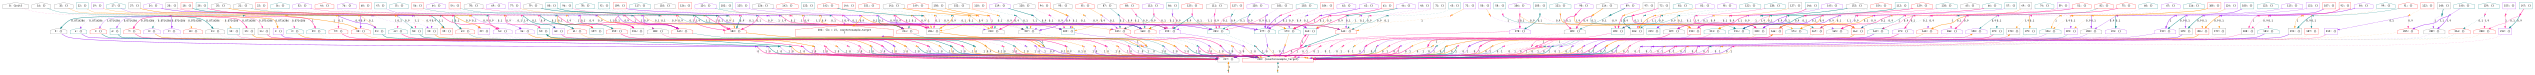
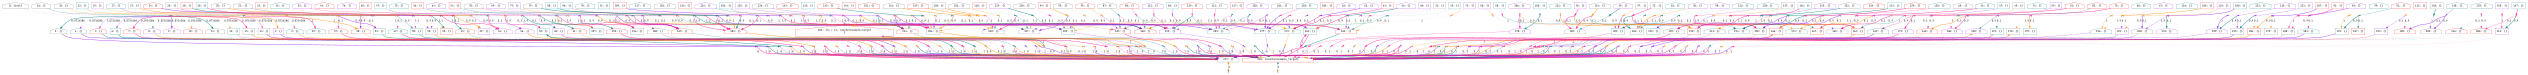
node "24: {}": color purple -> red
node "90: {}": shape house -> box
